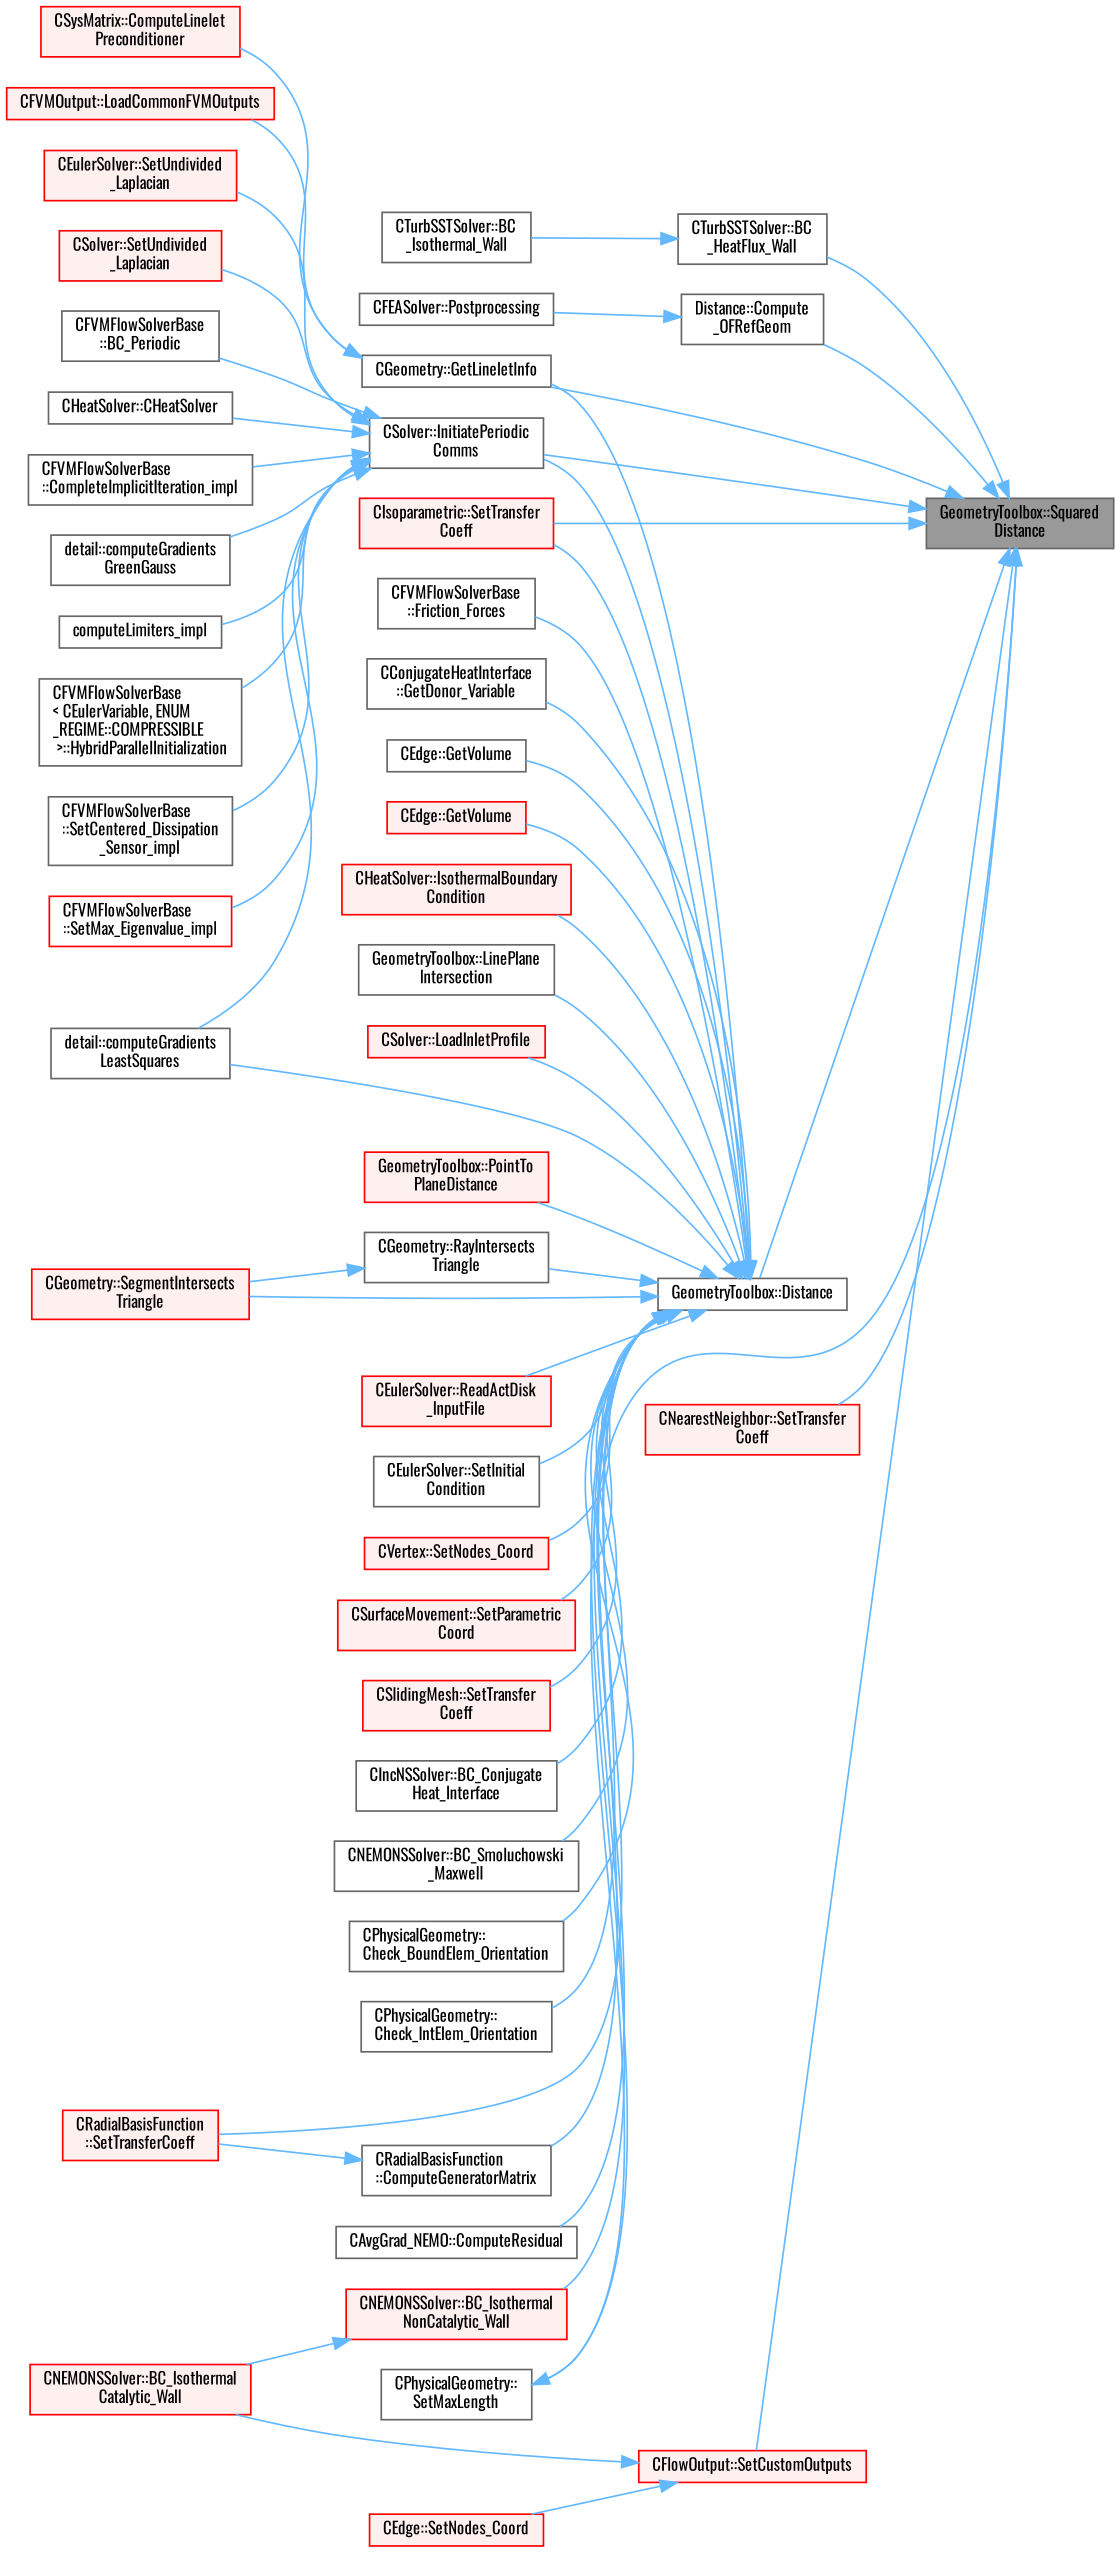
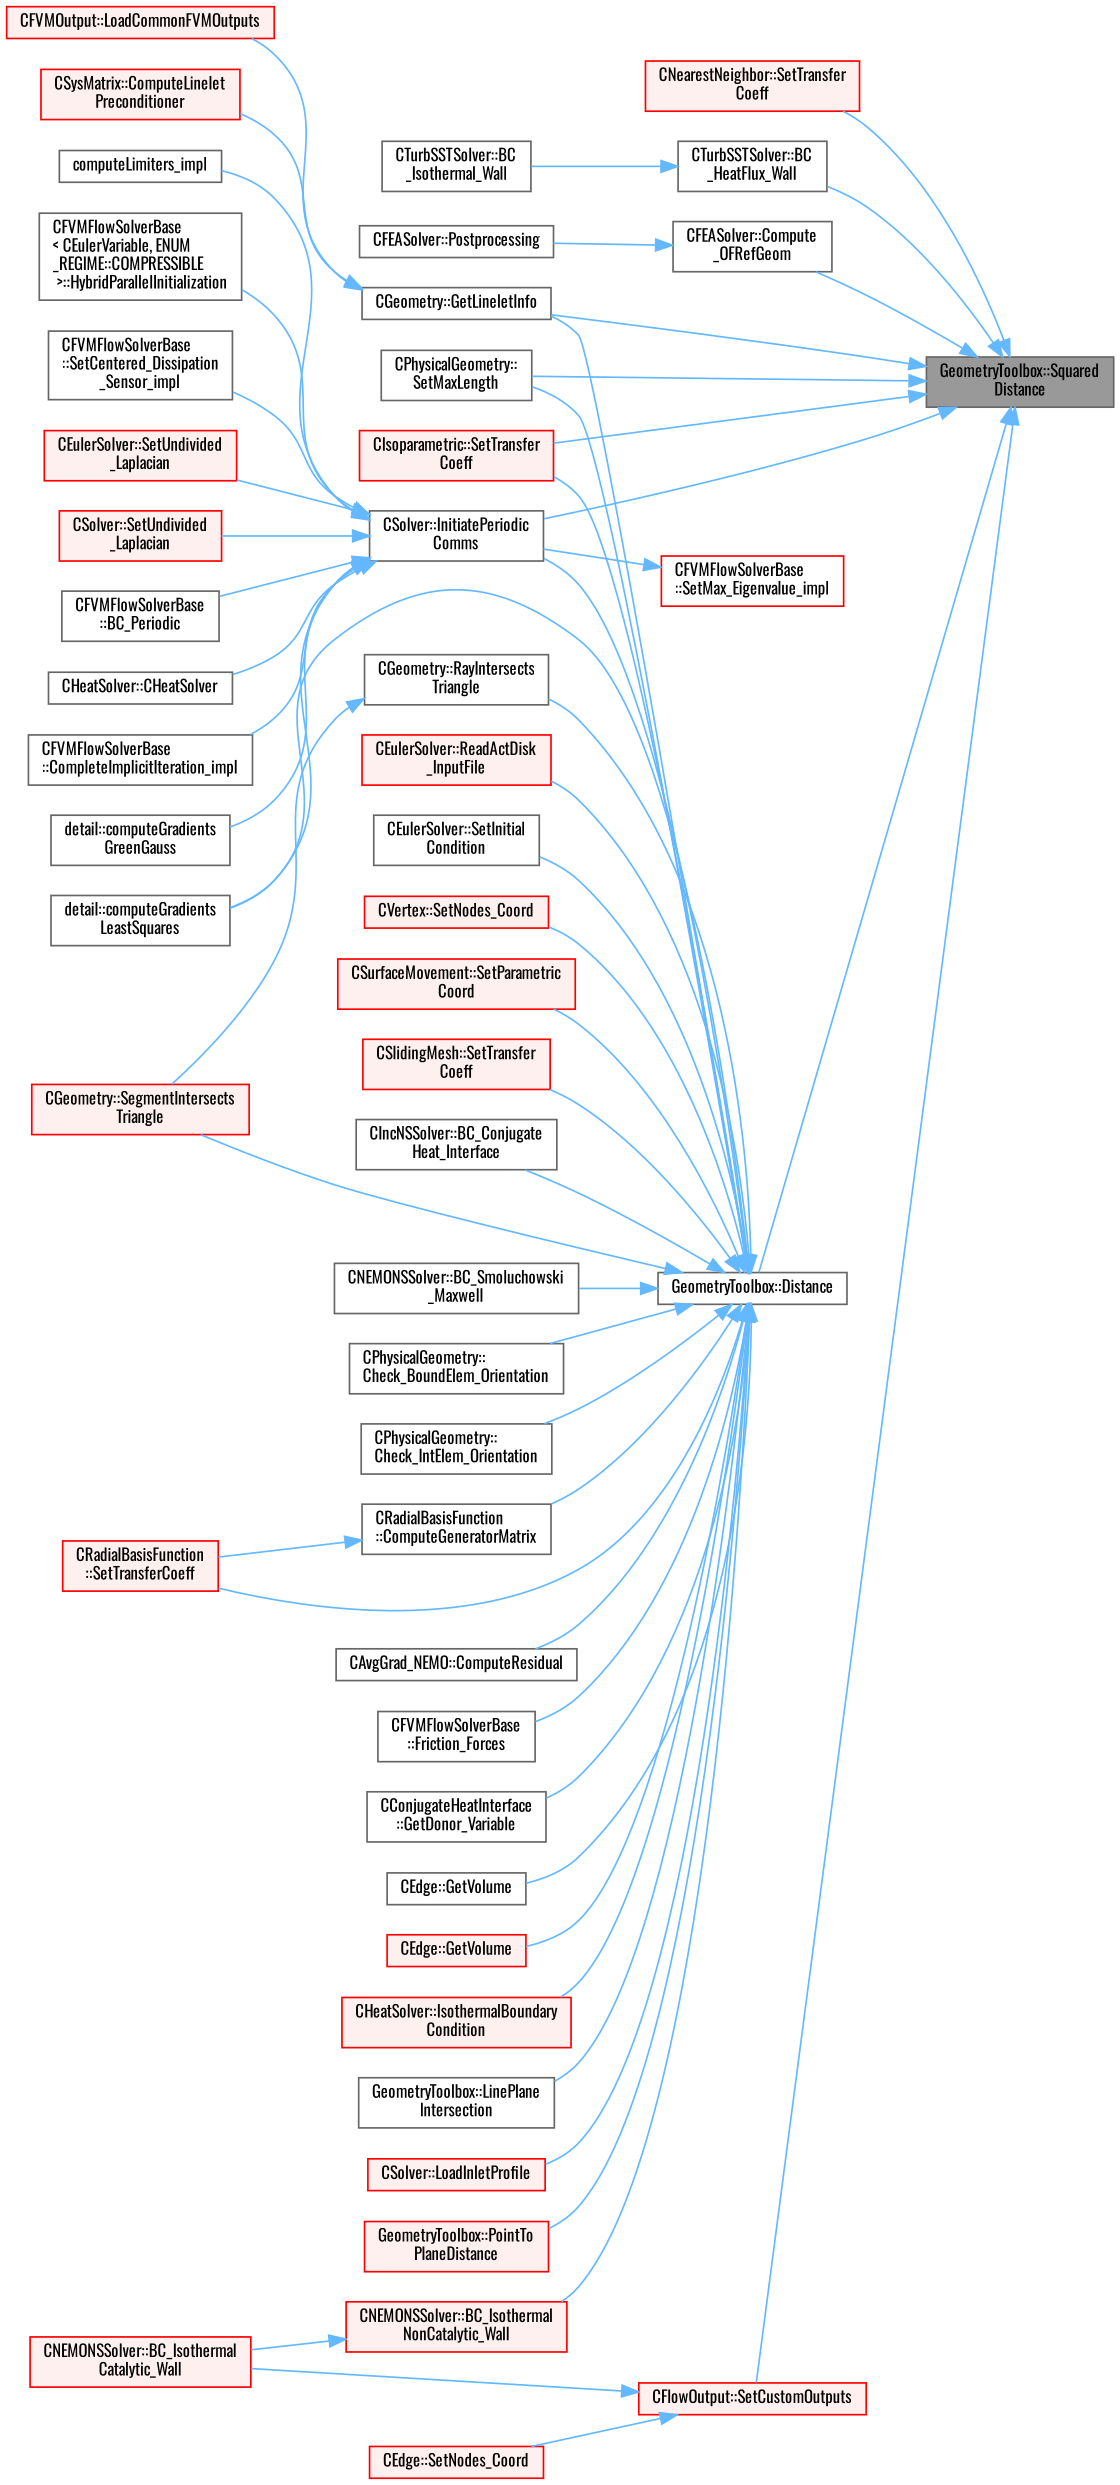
node "Distance::Compute _OFRefGeom": label "Distance::Compute _OFRefGeom" -> "CFEASolver::Compute _OFRefGeom"
edge "CFVMFlowSolverBase ::SetMax_Eigenvalue_impl" -> "CSolver::InitiatePeriodic Comms": reversed
edge "GeometryToolbox::Squared Distance" -> "CPhysicalGeometry:: SetMaxLength": reversed
